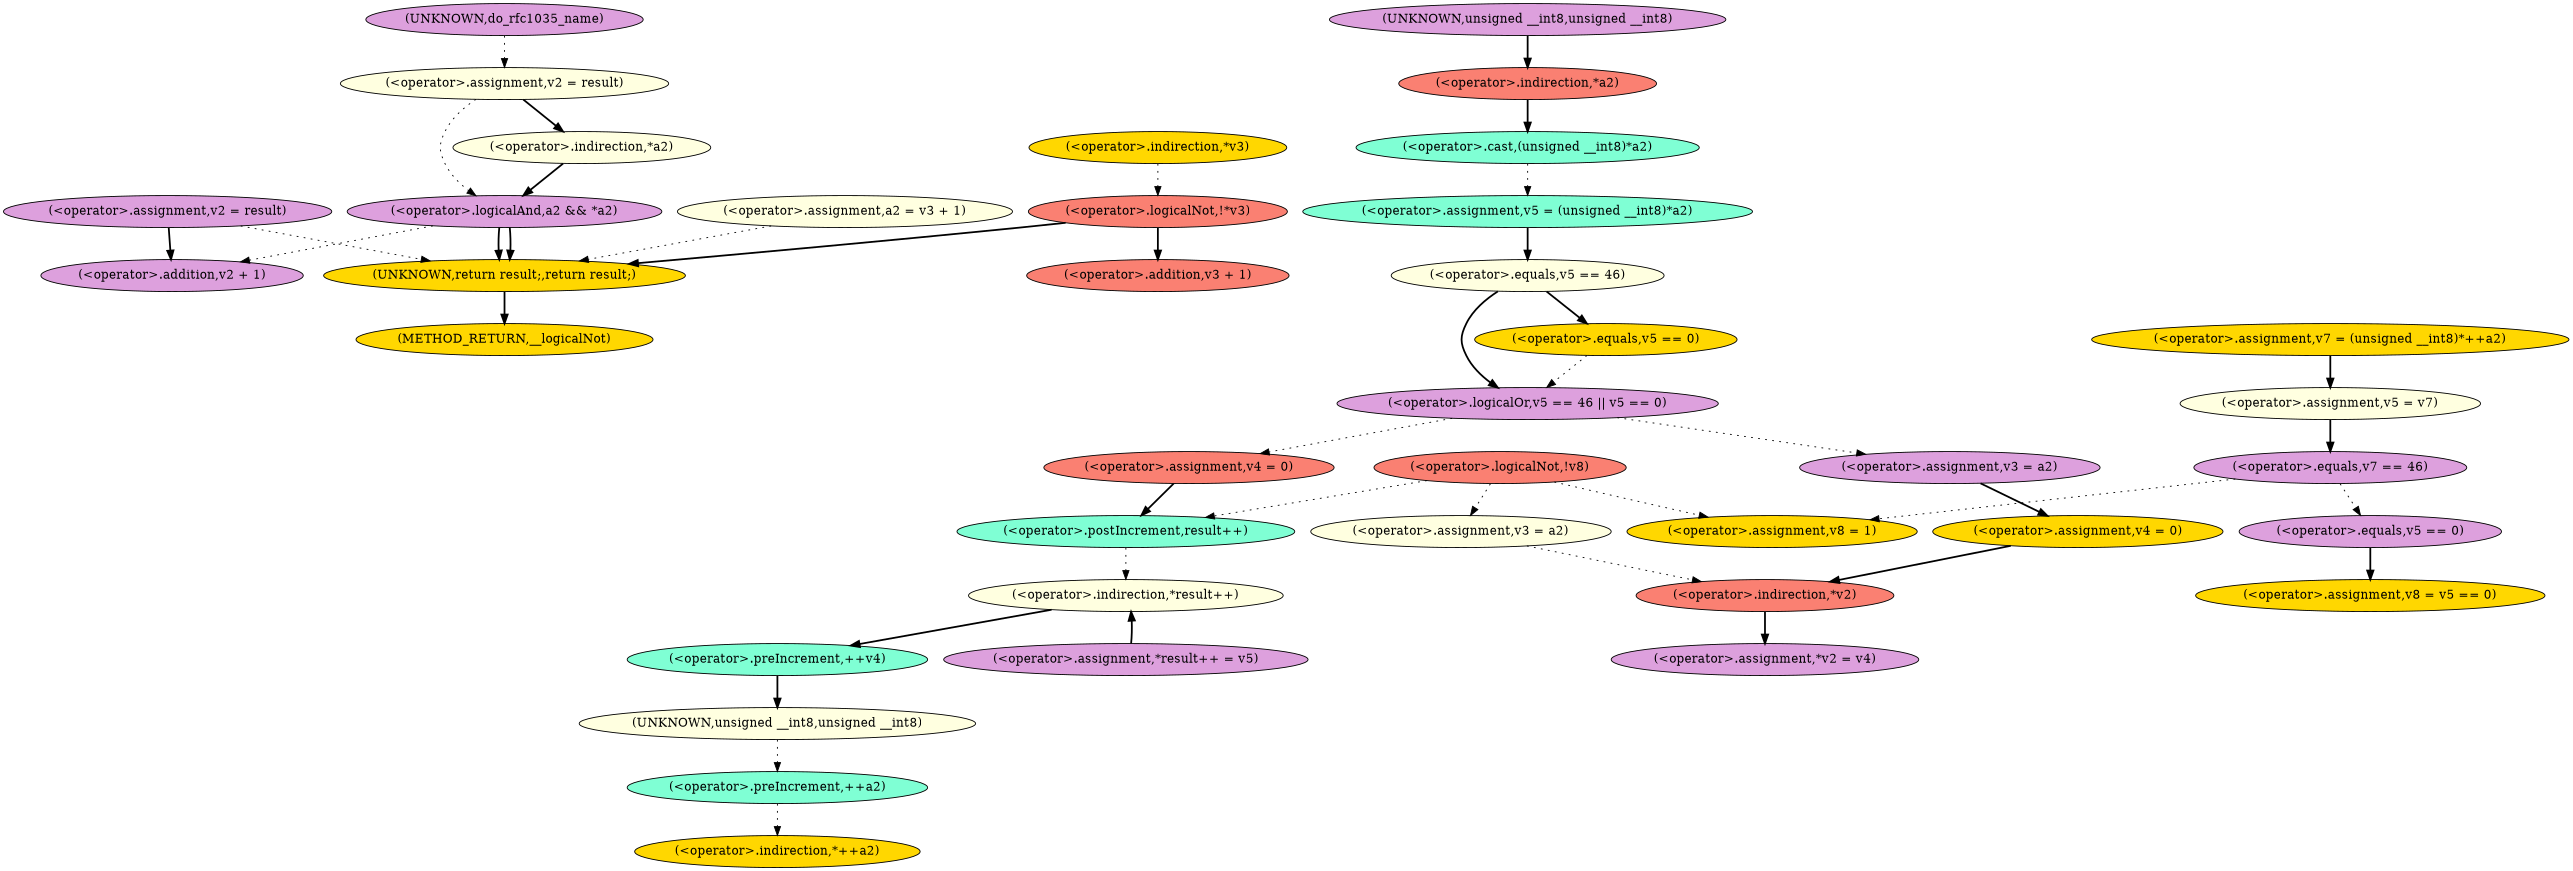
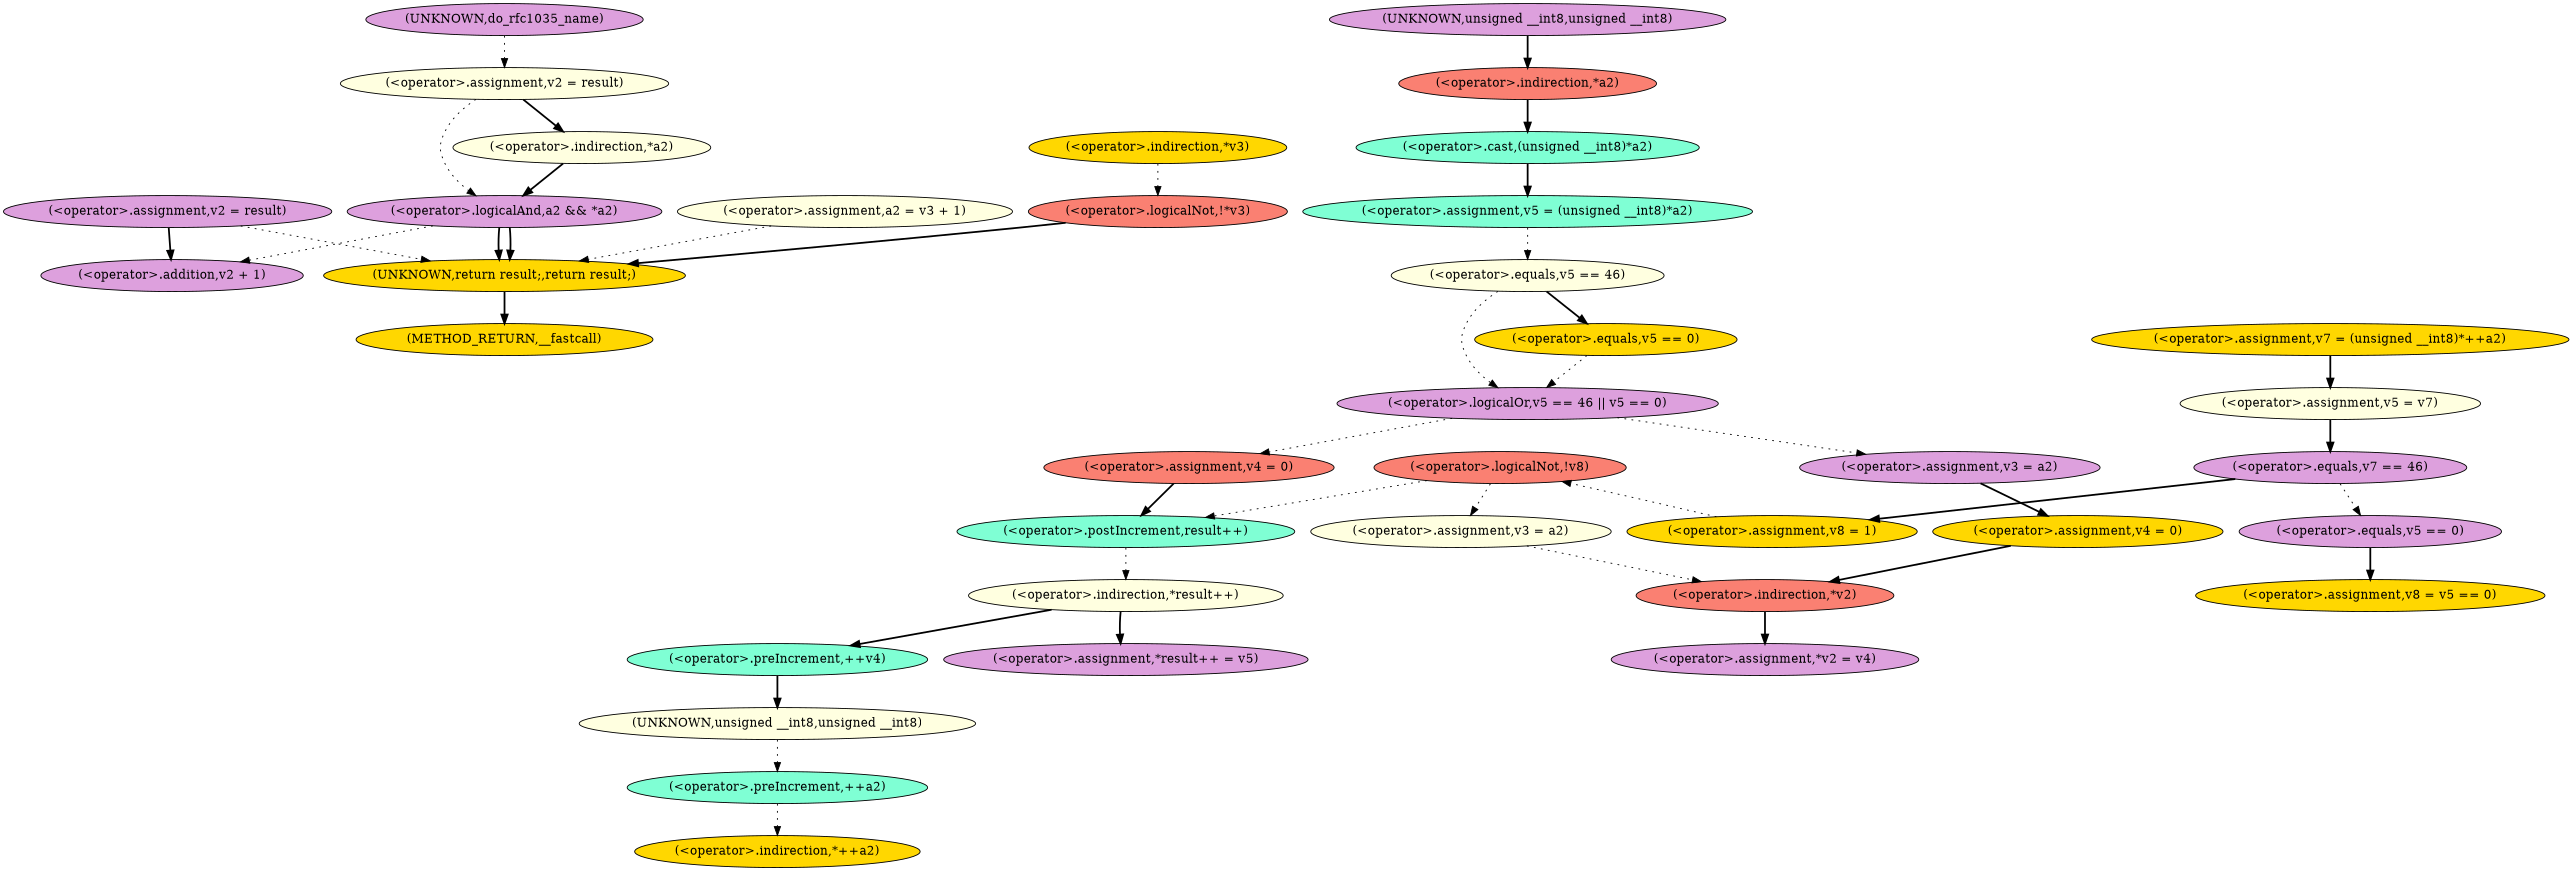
edge "(<operator>.cast,(unsigned __int8)*a2)" -> "(<operator>.assignment,v5 = (unsigned __int8)*a2)": style dotted -> bold
edge "(<operator>.assignment,v5 = (unsigned __int8)*a2)" -> "(<operator>.equals,v5 == 46)": style bold -> dotted
node "(<operator>.addition,v3 + 1)": removed
edge "(<operator>.equals,v5 == 46)" -> "(<operator>.logicalOr,v5 == 46 || v5 == 0)": style bold -> dotted
node "(METHOD_RETURN,__logicalNot)": label "(METHOD_RETURN,__logicalNot)" -> "(METHOD_RETURN,__fastcall)"
edge "(<operator>.logicalNot,!v8)" -> "(<operator>.assignment,v8 = 1)": reversed
edge "(<operator>.equals,v7 == 46)" -> "(<operator>.assignment,v8 = 1)": style dotted -> bold
edge "(<operator>.assignment,*result++ = v5)" -> "(<operator>.indirection,*result++)": reversed
